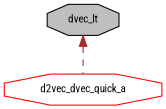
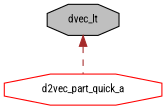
node "d2vec_dvec_quick_a": label "d2vec_dvec_quick_a" -> "d2vec_part_quick_a"
